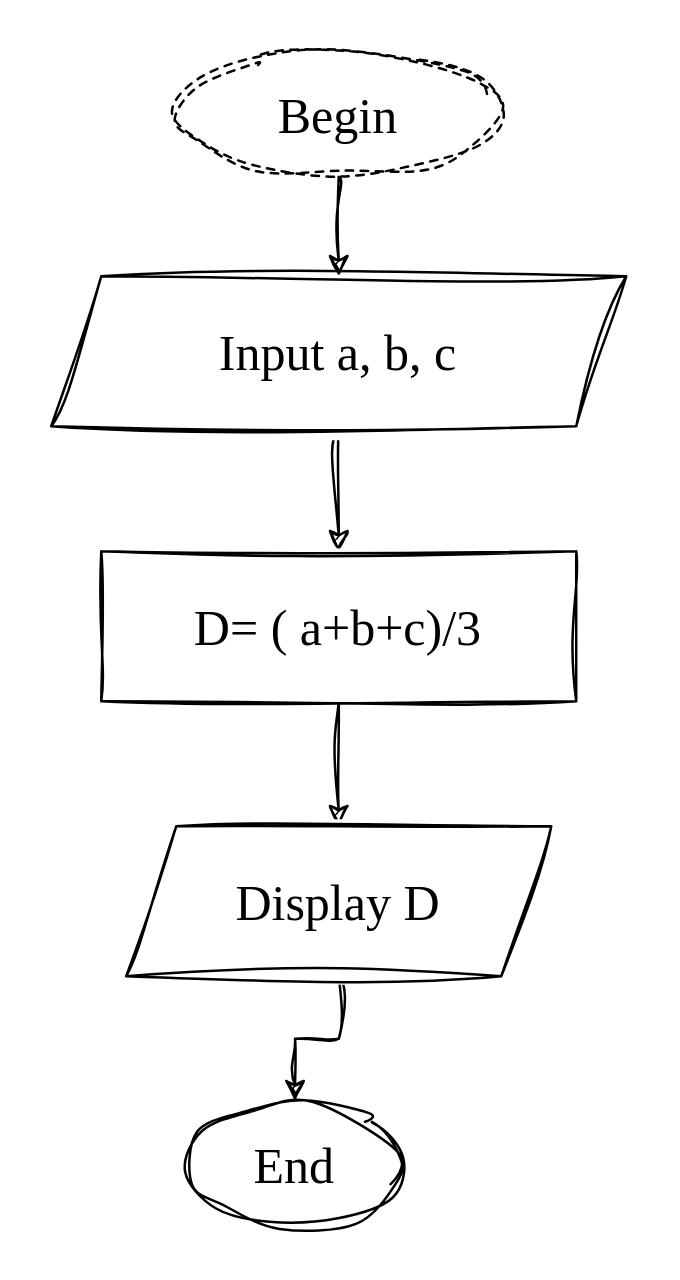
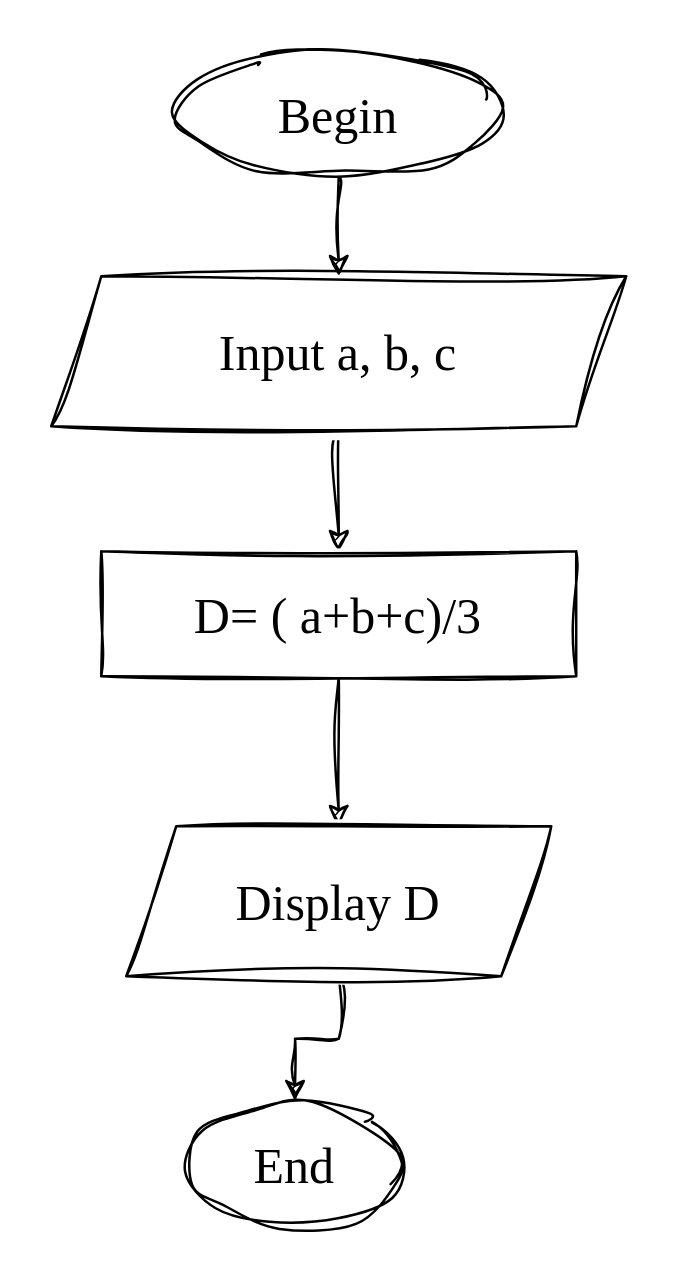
node "Begin": style dashed -> solid
node "D= ( a+b+c)/3": size 475x150 -> 475x125
